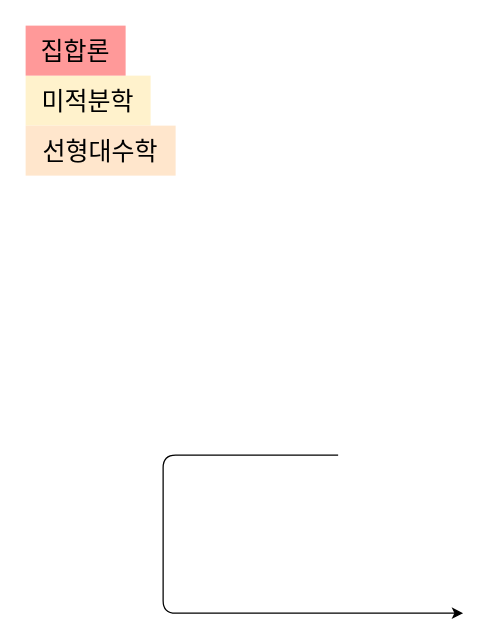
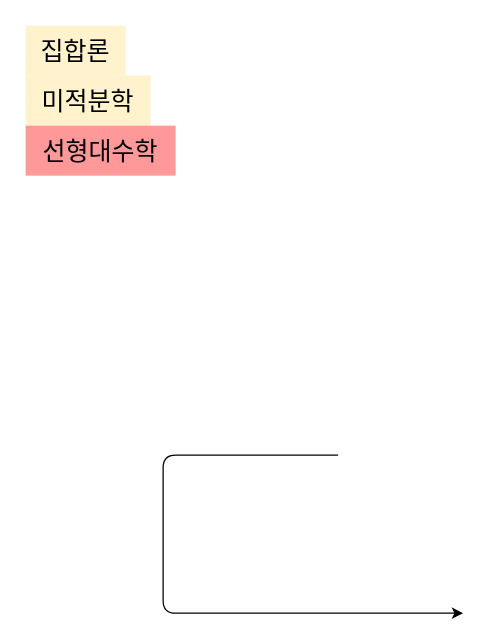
node "집합론": fillcolor #ff9999 -> #fff2cc
node "선형대수학": fillcolor #ffe6cc -> #ff9999
